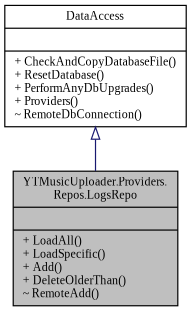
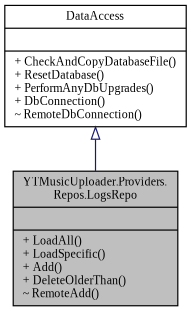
node "DataAccess": text "+ Providers()" -> "+ DbConnection()"
